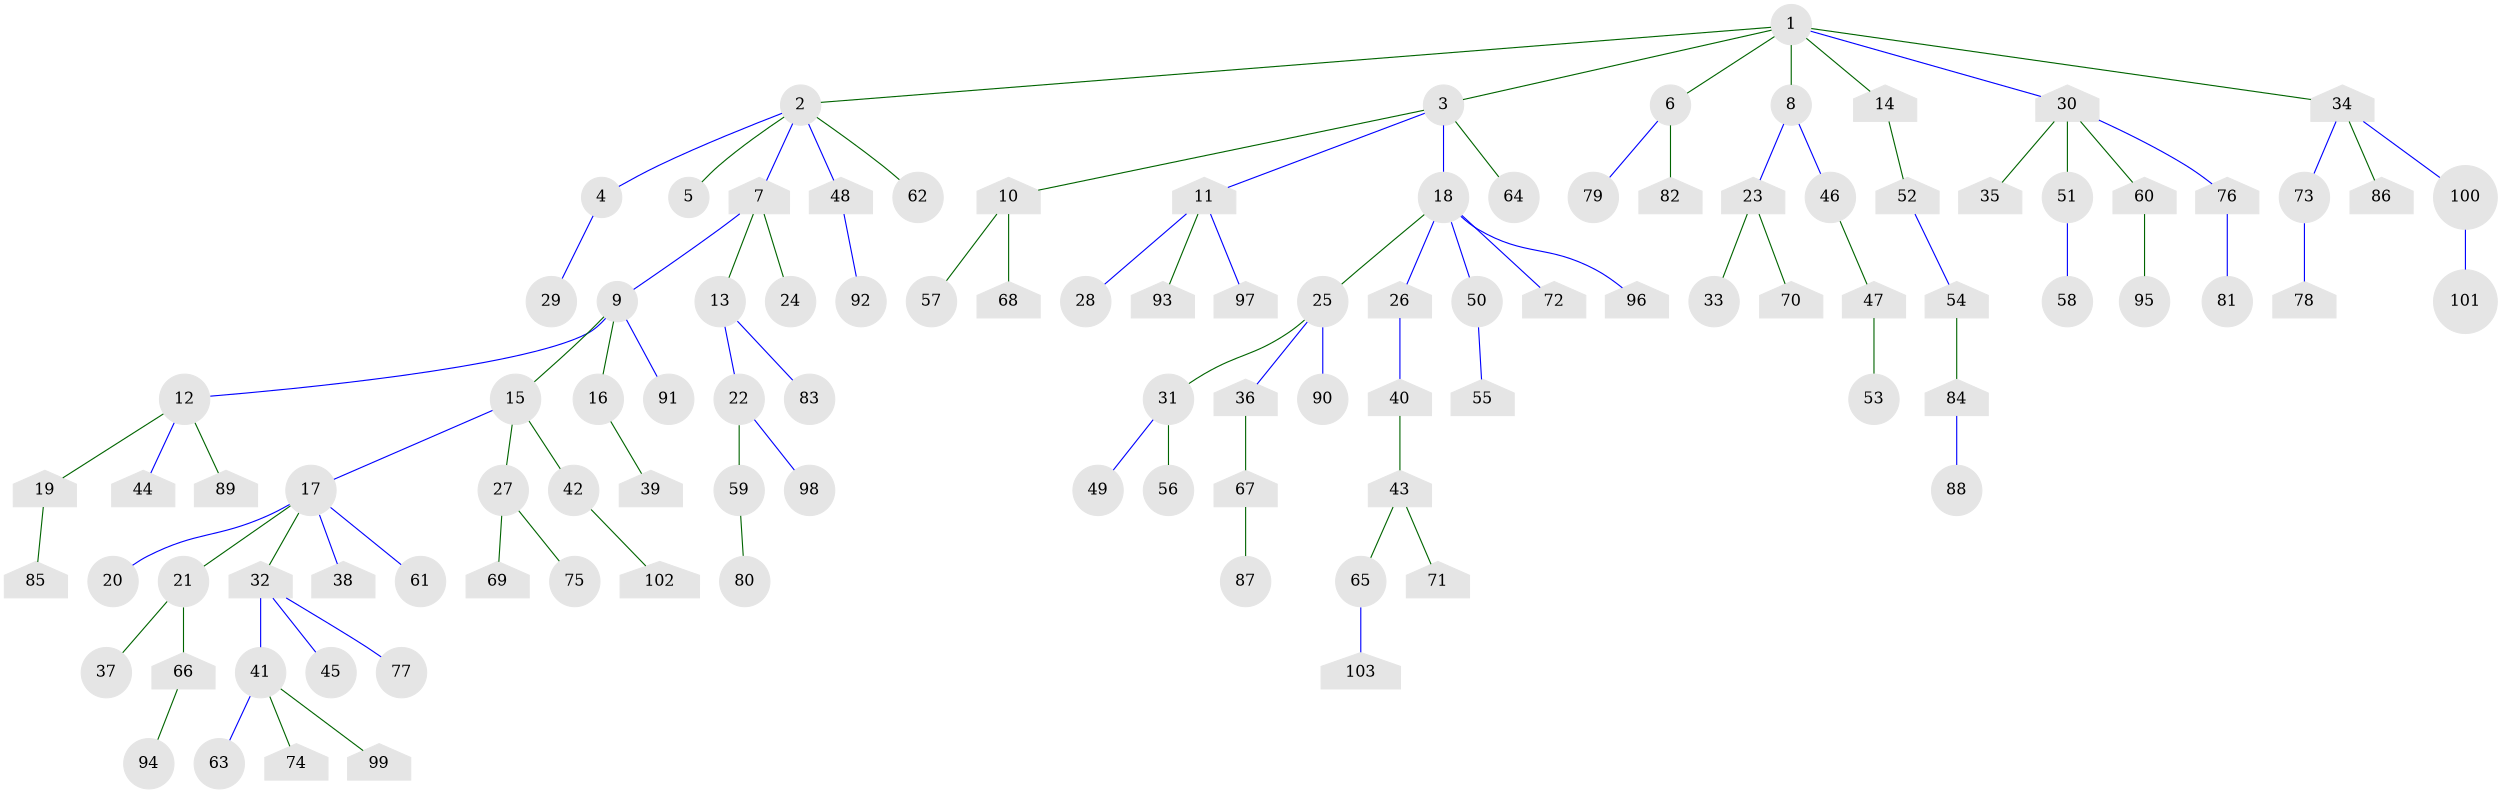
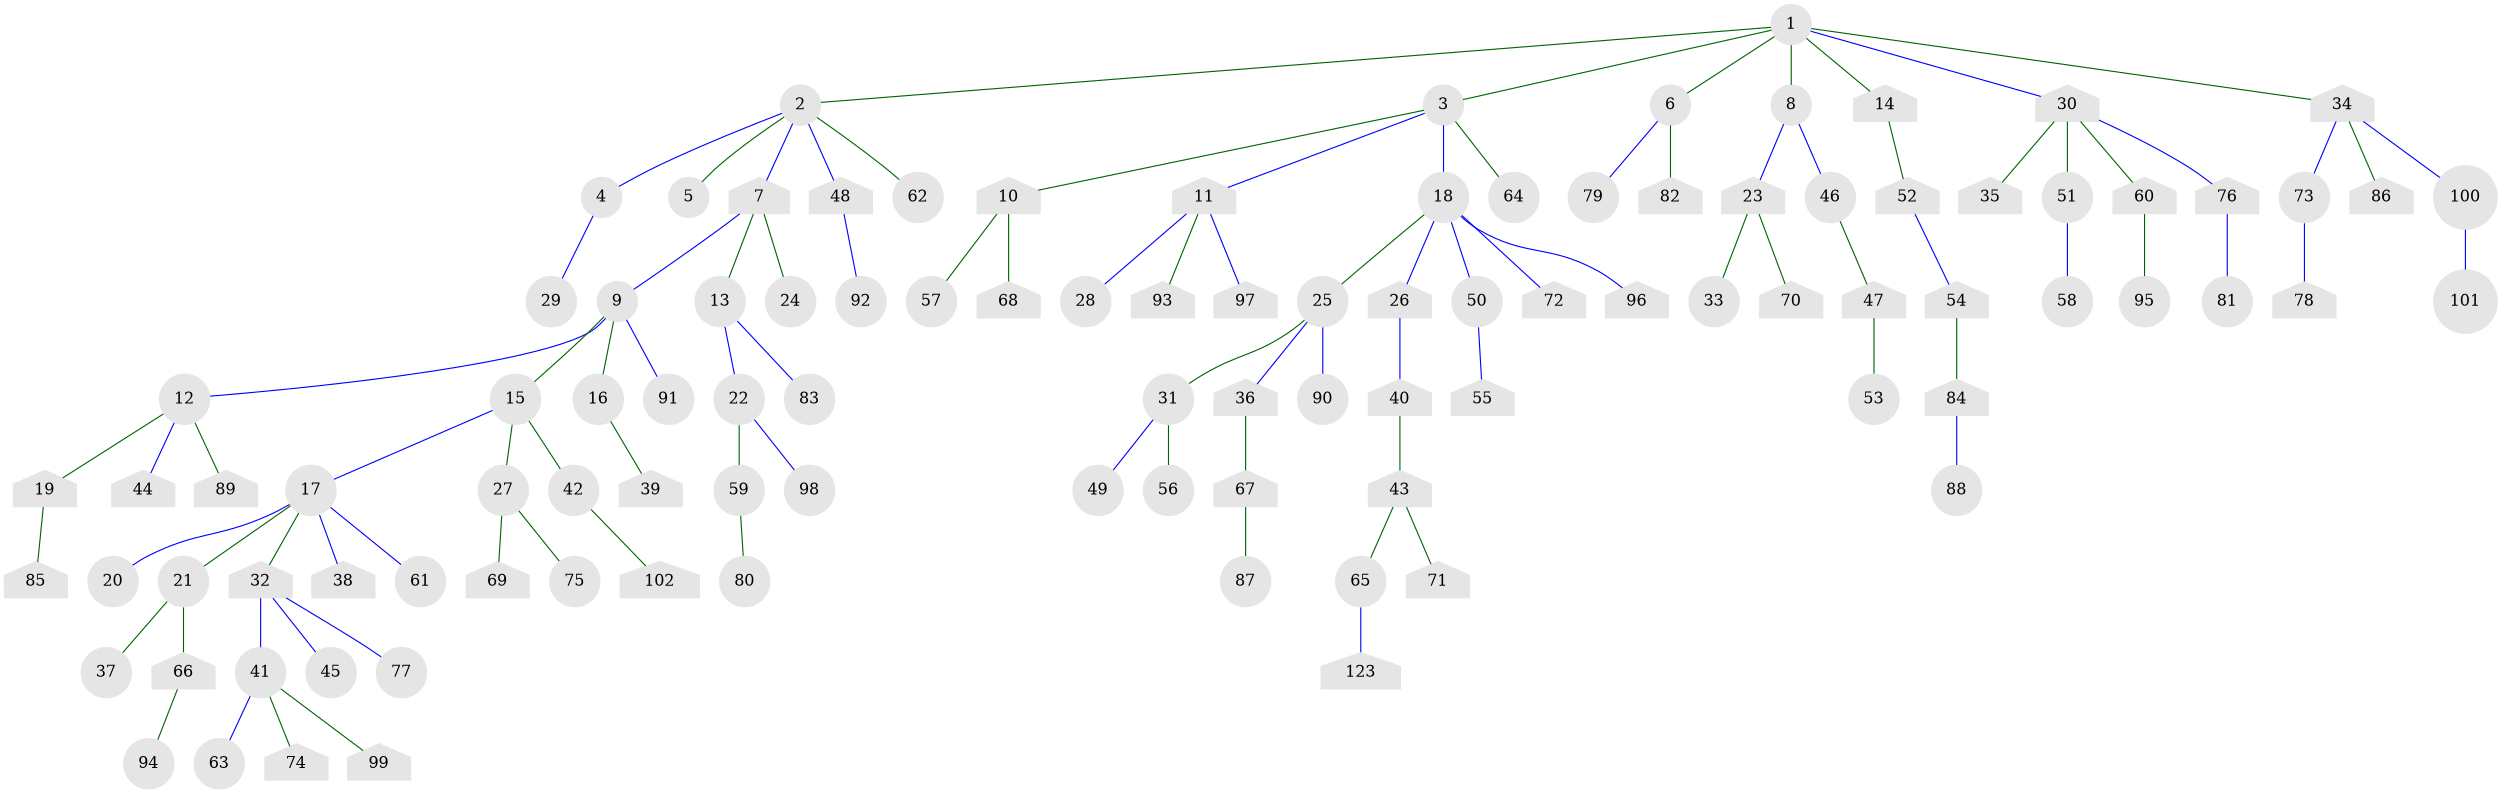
node "103": label "103" -> "123"
